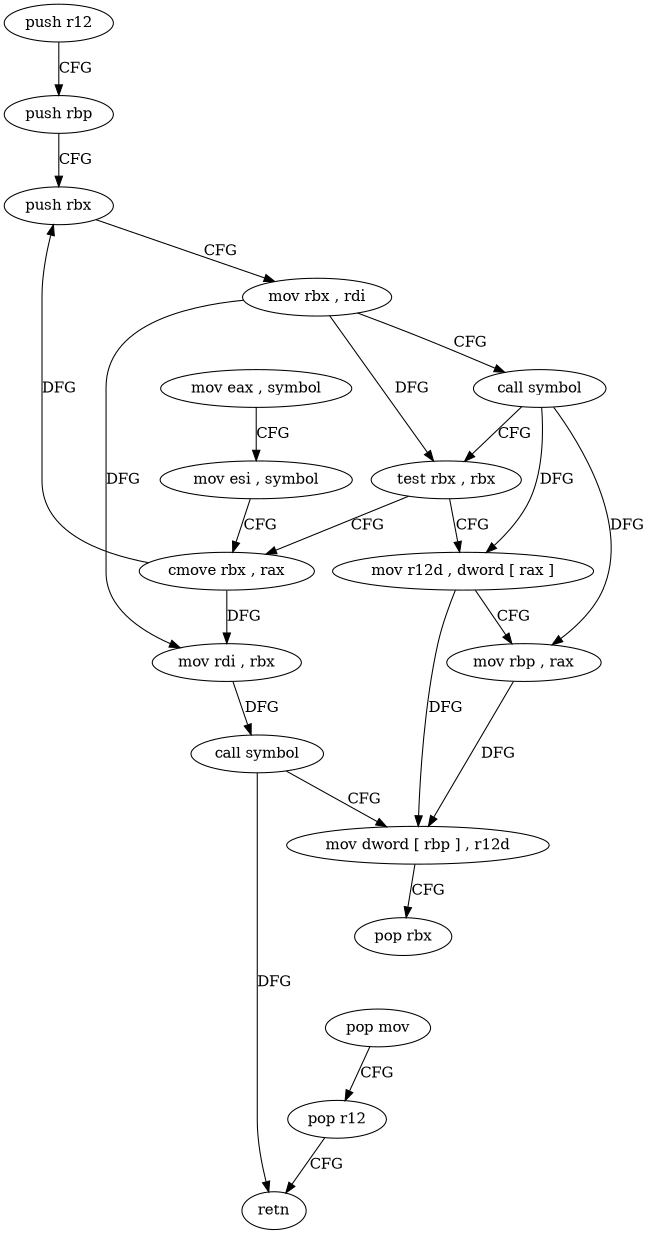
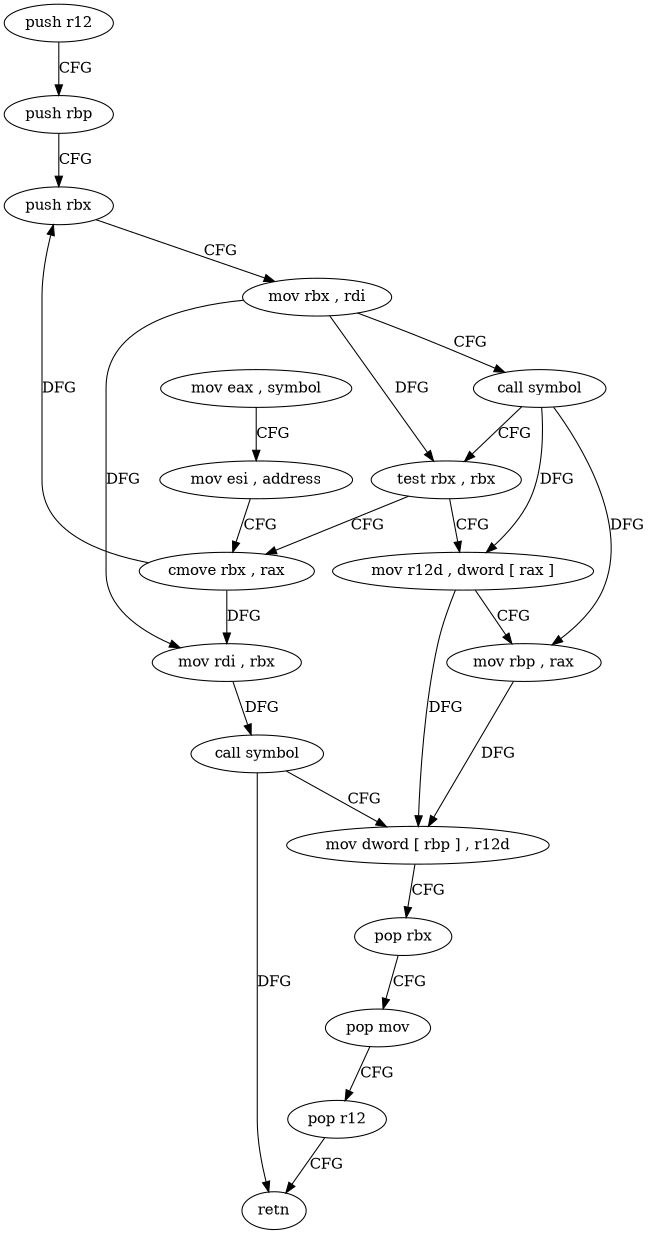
node "mov esi , symbol": label "mov esi , symbol" -> "mov esi , address"
edge "pop rbx" -> "pop mov": added, label "CFG"
